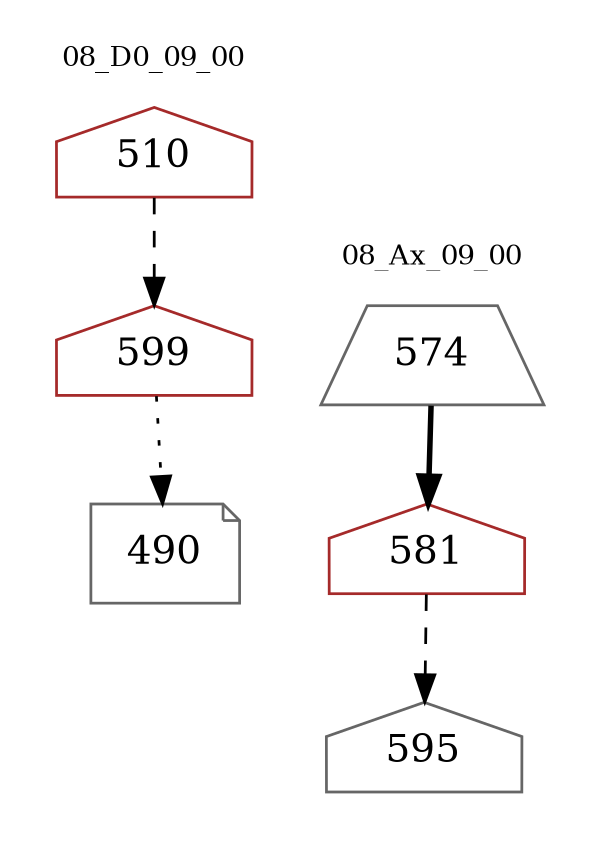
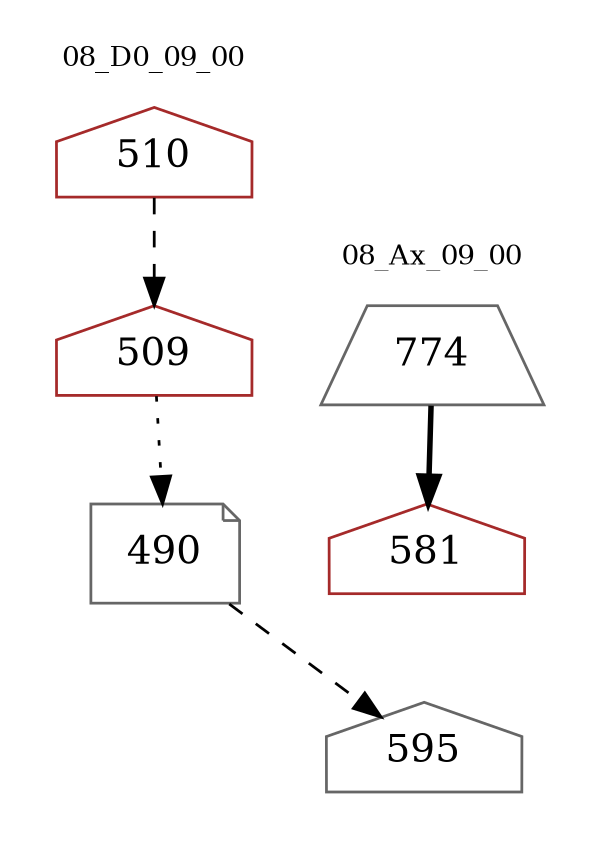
node "599": label "599" -> "509"
node "574": label "574" -> "774"
edge "581" -> "595": now "490" -> "595"
